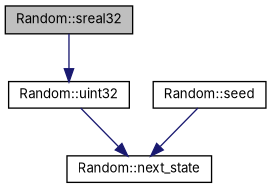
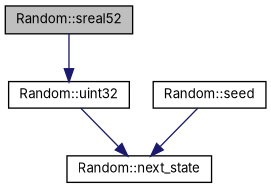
node "Random::sreal32": label "Random::sreal32" -> "Random::sreal52"
